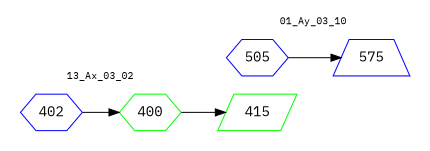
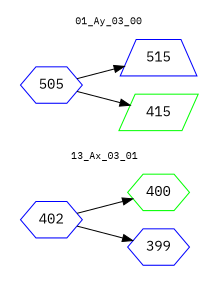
cluster "01_Ay_03_10": label "01_Ay_03_10" -> "01_Ay_03_00"
node "575": label "575" -> "515"
cluster "13_Ax_03_02": label "13_Ax_03_02" -> "13_Ax_03_01"
edge "400" -> "415": now "505" -> "415"
node "399": added
